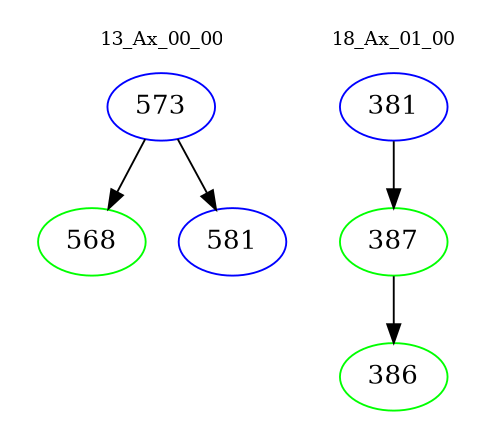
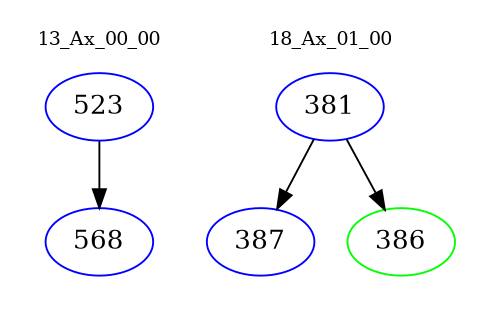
node "573": label "573" -> "523"
node "568": color green -> blue
node "581": removed
node "387": color green -> blue
edge "387" -> "386": now "381" -> "386"
